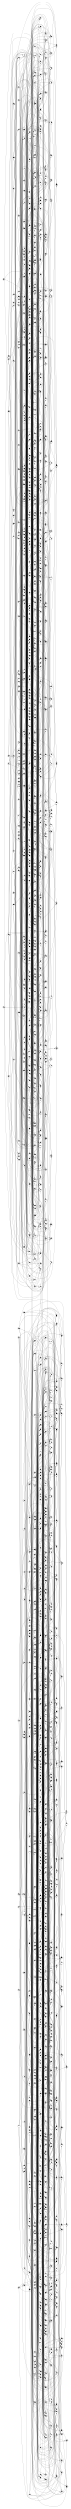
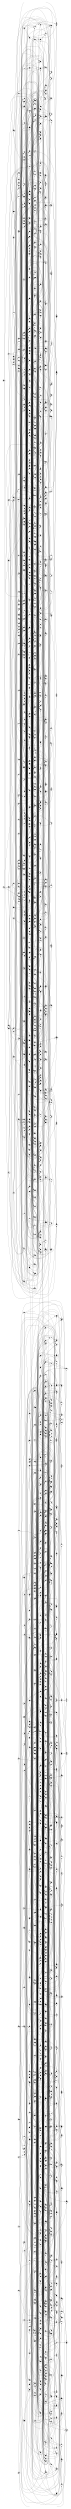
node "gqk": added
